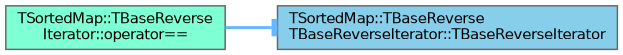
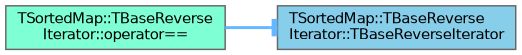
node "TSortedMap::TBaseReverse TBaseReverseIterator::TBaseReverseIterator": label "TSortedMap::TBaseReverse TBaseReverseIterator::TBaseReverseIterator" -> "TSortedMap::TBaseReverse Iterator::TBaseReverseIterator"
